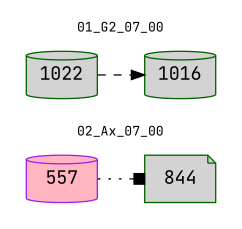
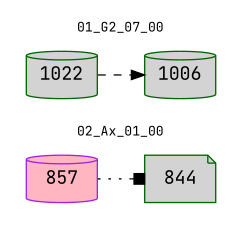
node "1016": label "1016" -> "1006"
cluster "02_Ax_07_00": label "02_Ax_07_00" -> "02_Ax_01_00"
node "557": label "557" -> "857"
